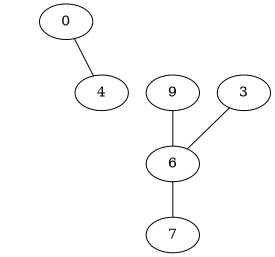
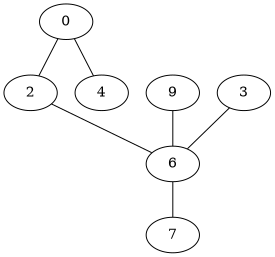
node "2": added
